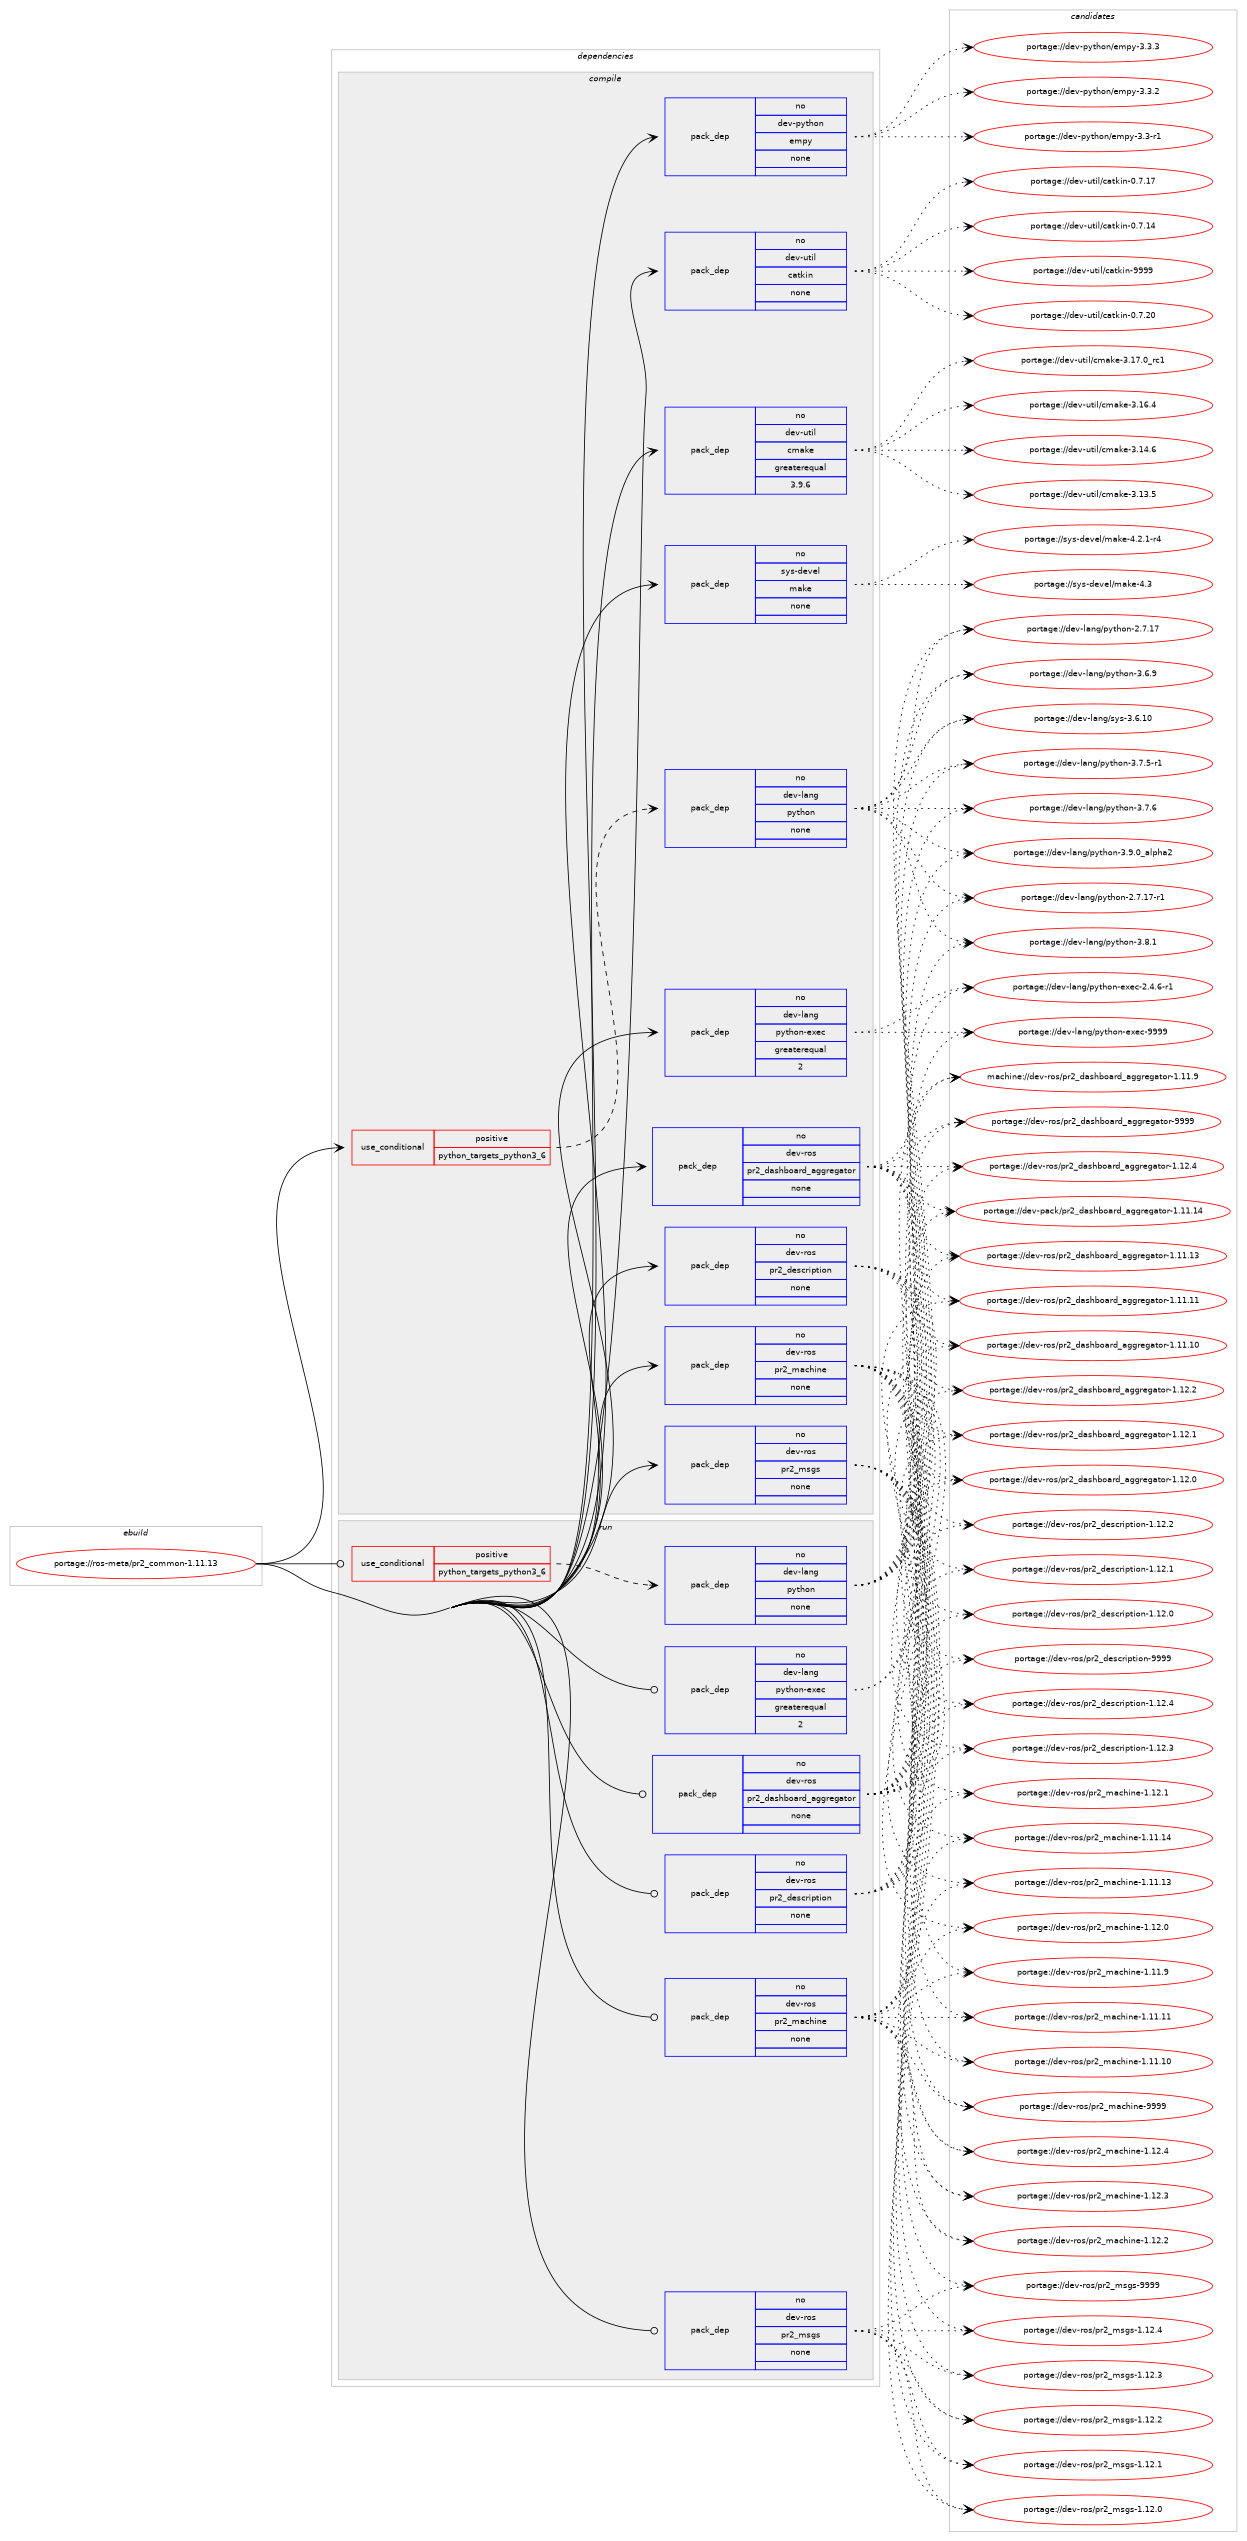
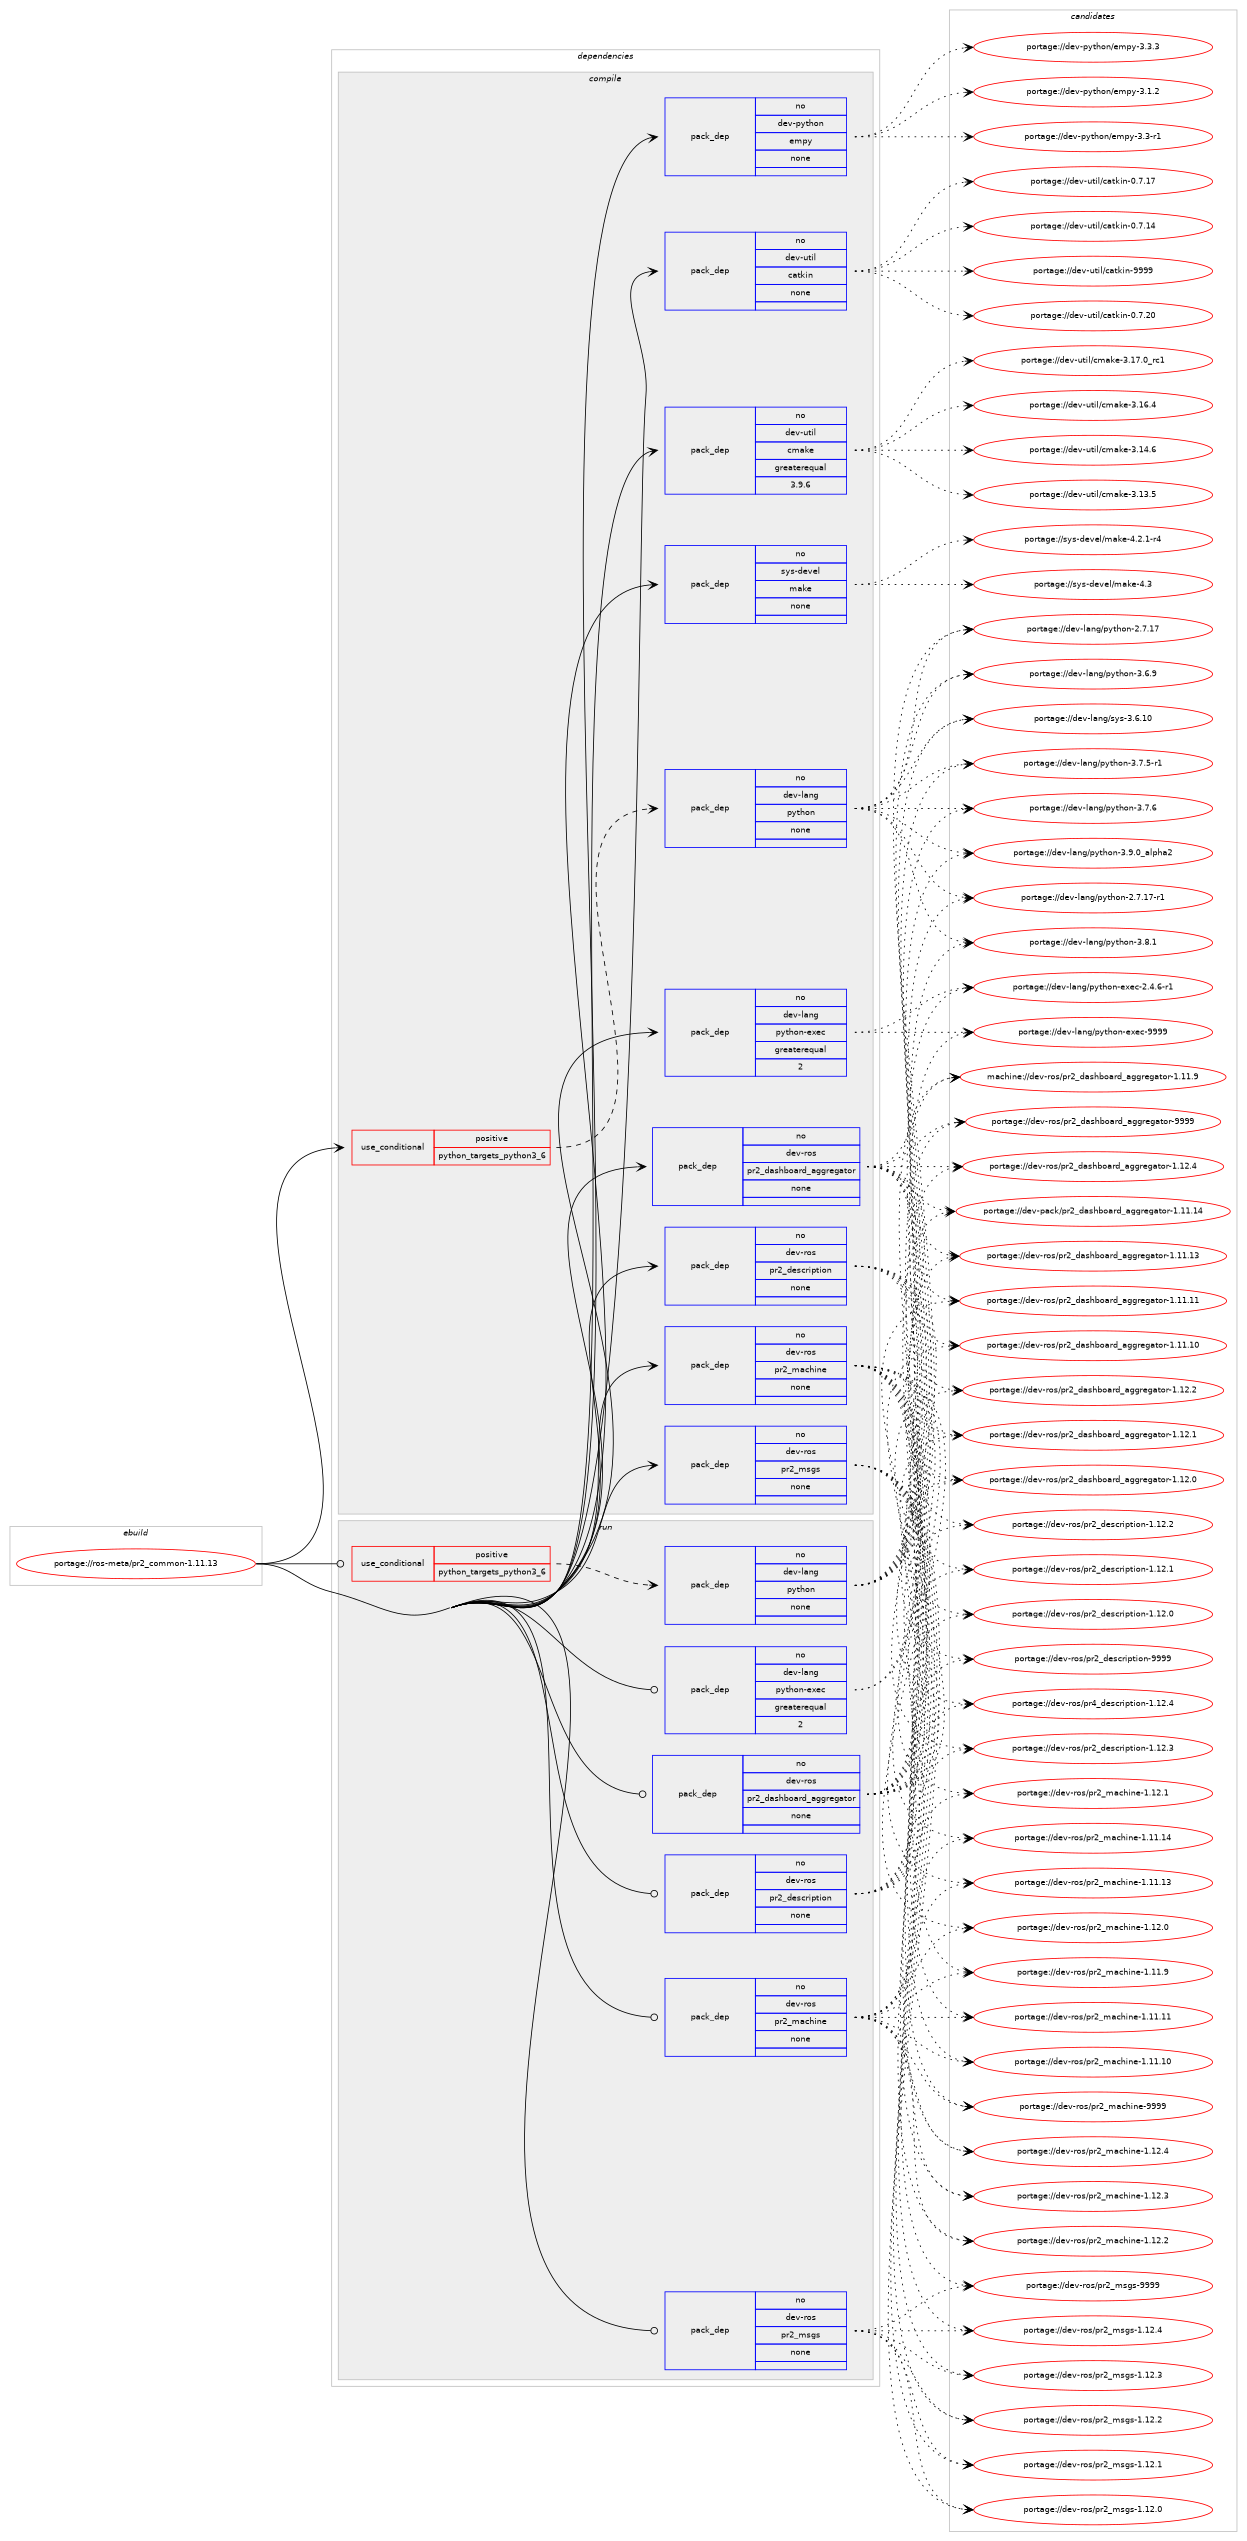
node "portage://dev-python/empy-3.3.2": label "portage://dev-python/empy-3.3.2" -> "portage://dev-python/empy-3.1.2"
node "portage://dev-ros/pr2_description-1.12.4": label "portage://dev-ros/pr2_description-1.12.4" -> "portage://dev-ros/pr4_description-1.12.4"
